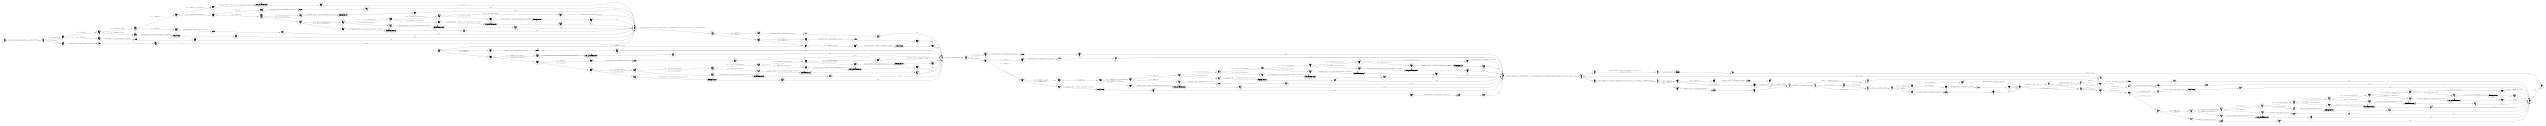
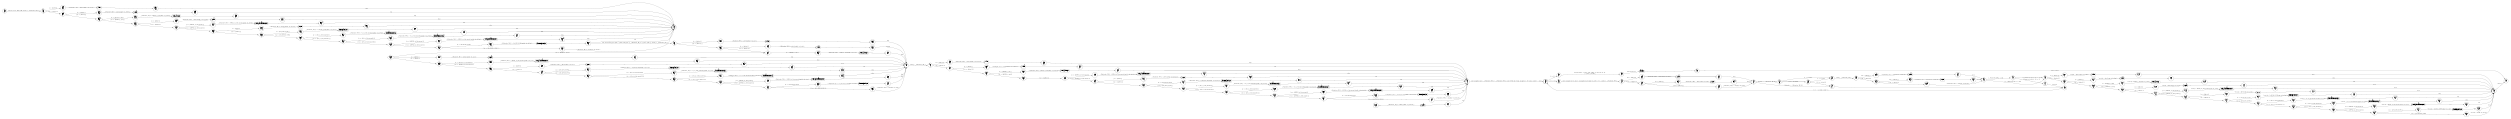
edge "424 134" -> "426 133": now "3622 155" -> "426 133"
